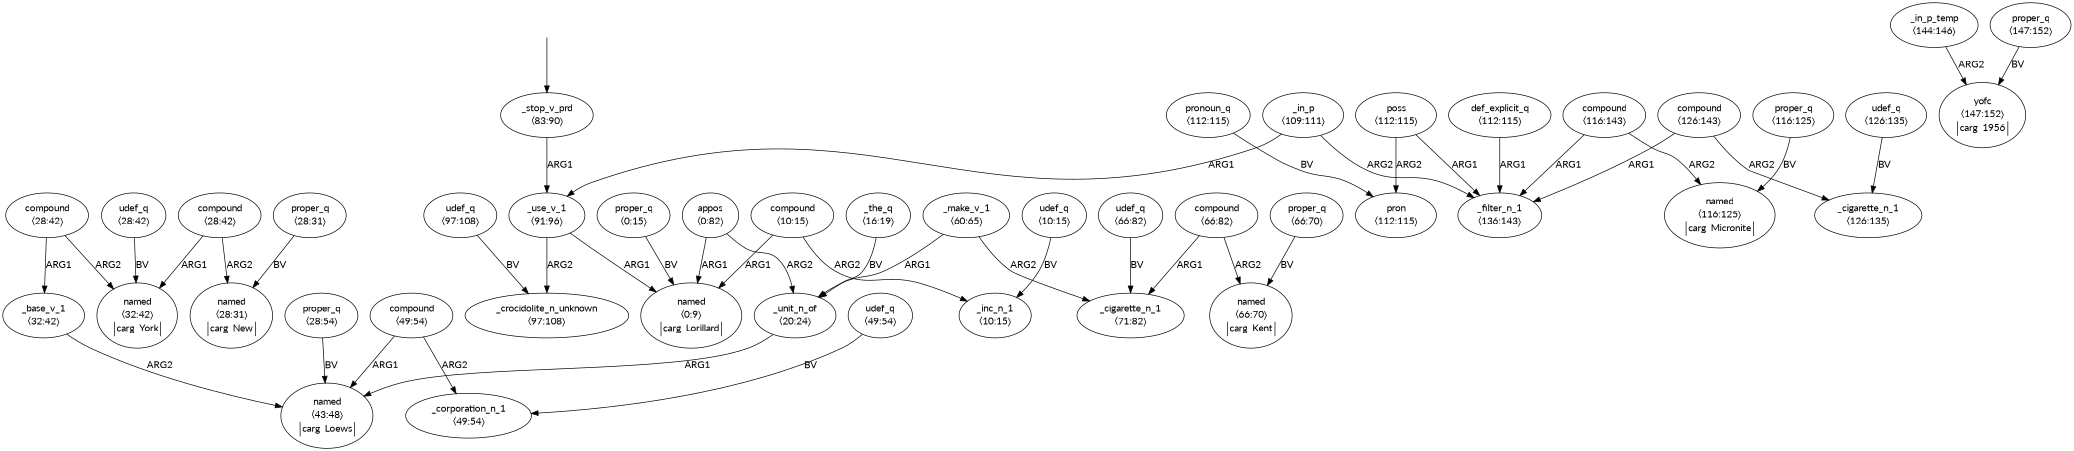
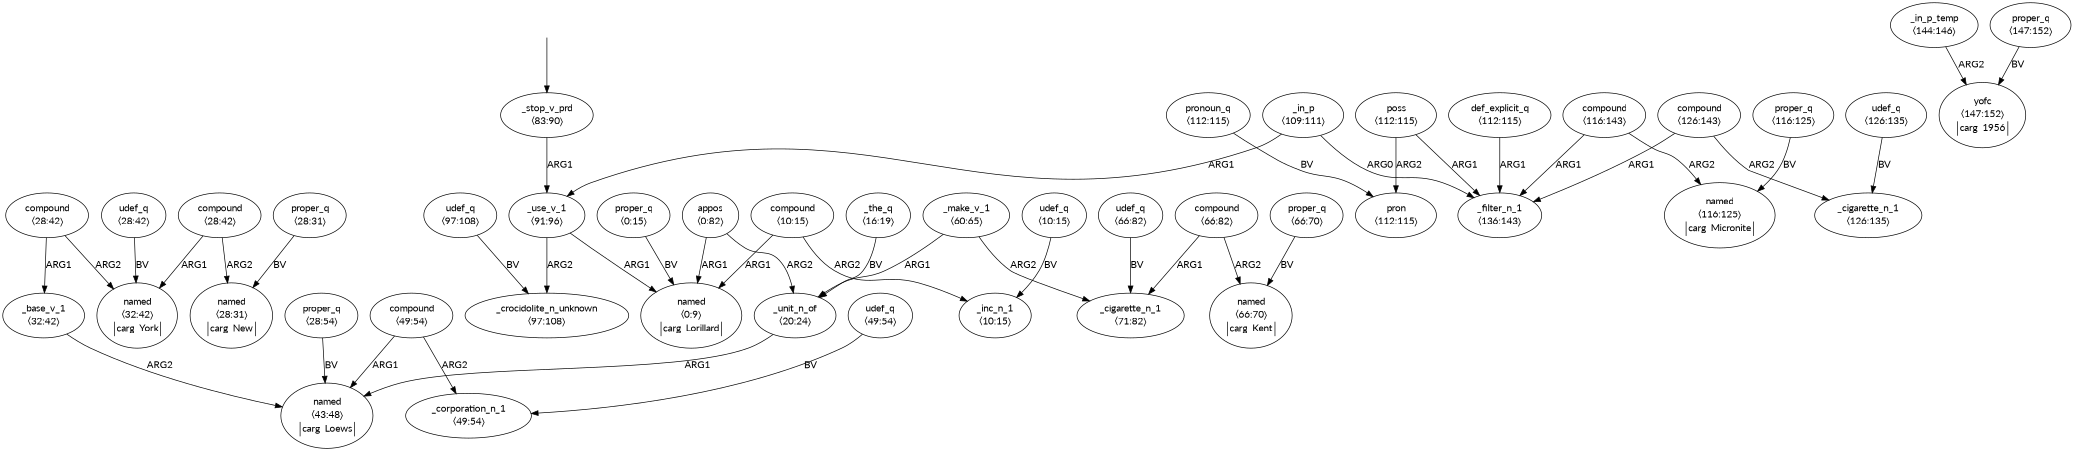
edge "_in_p" -> "_filter_n_1": label "ARG2" -> "ARG0"
